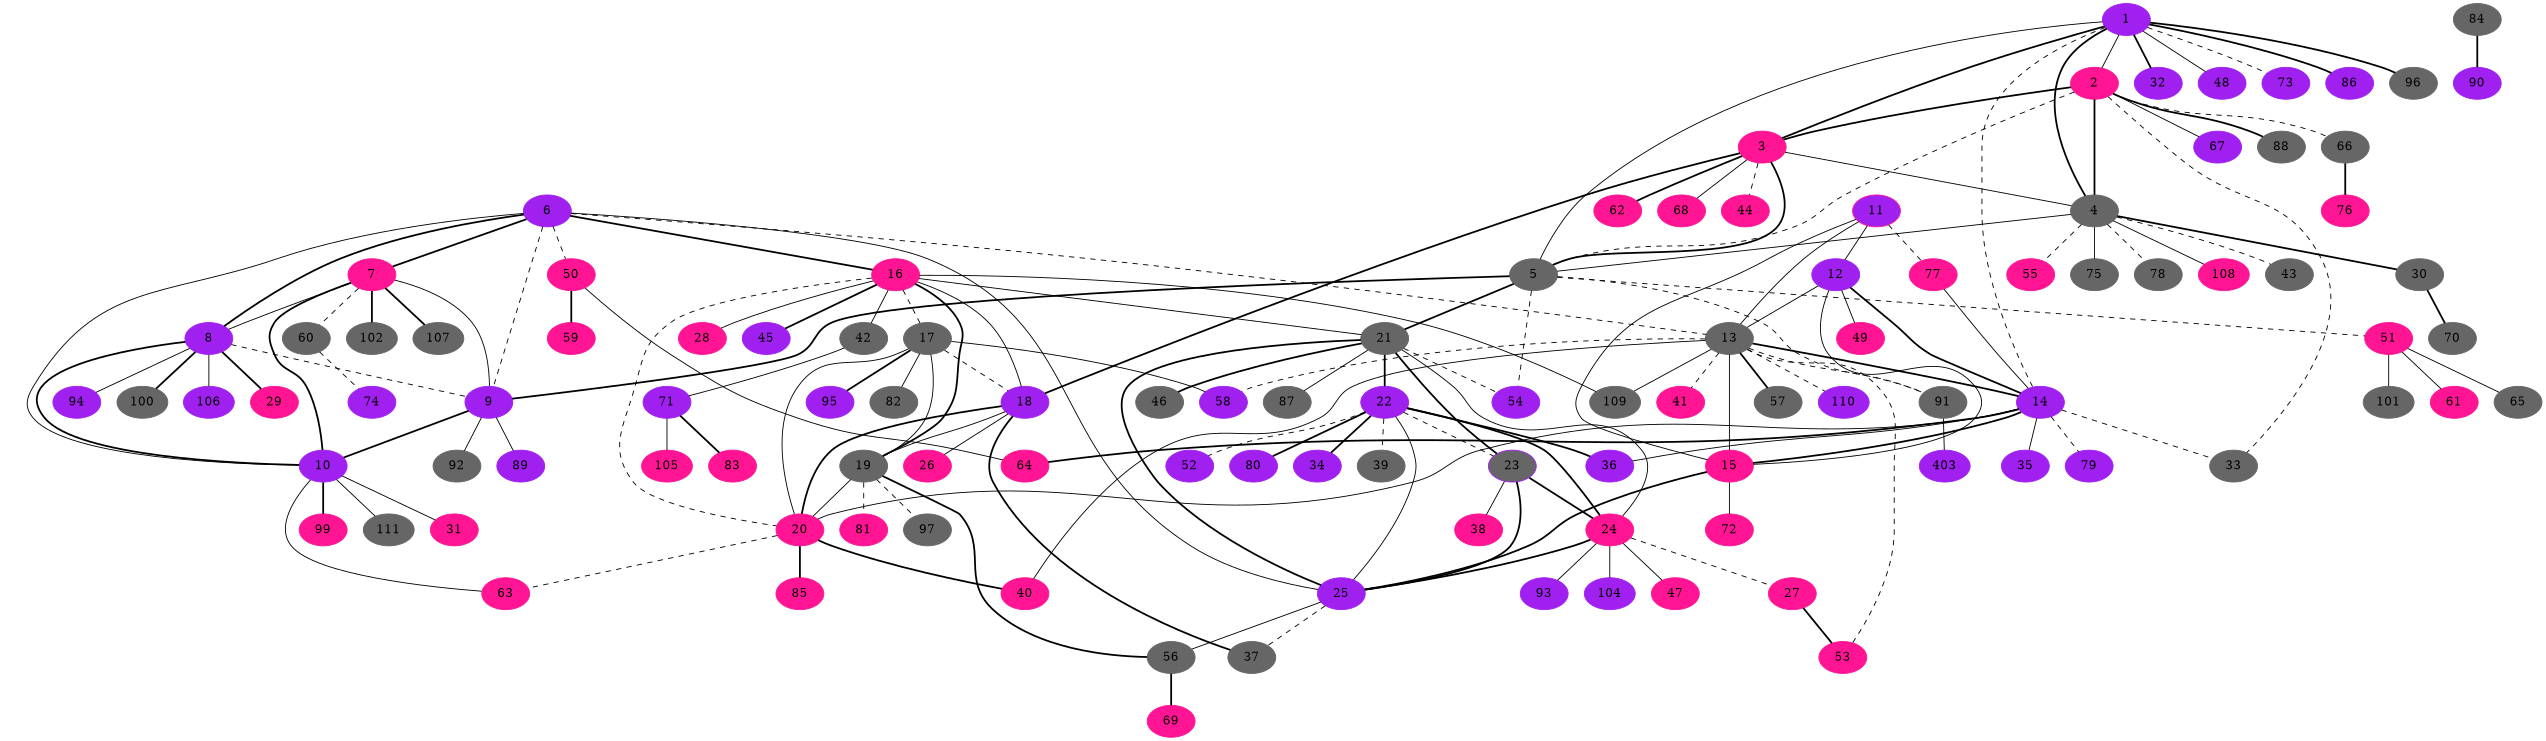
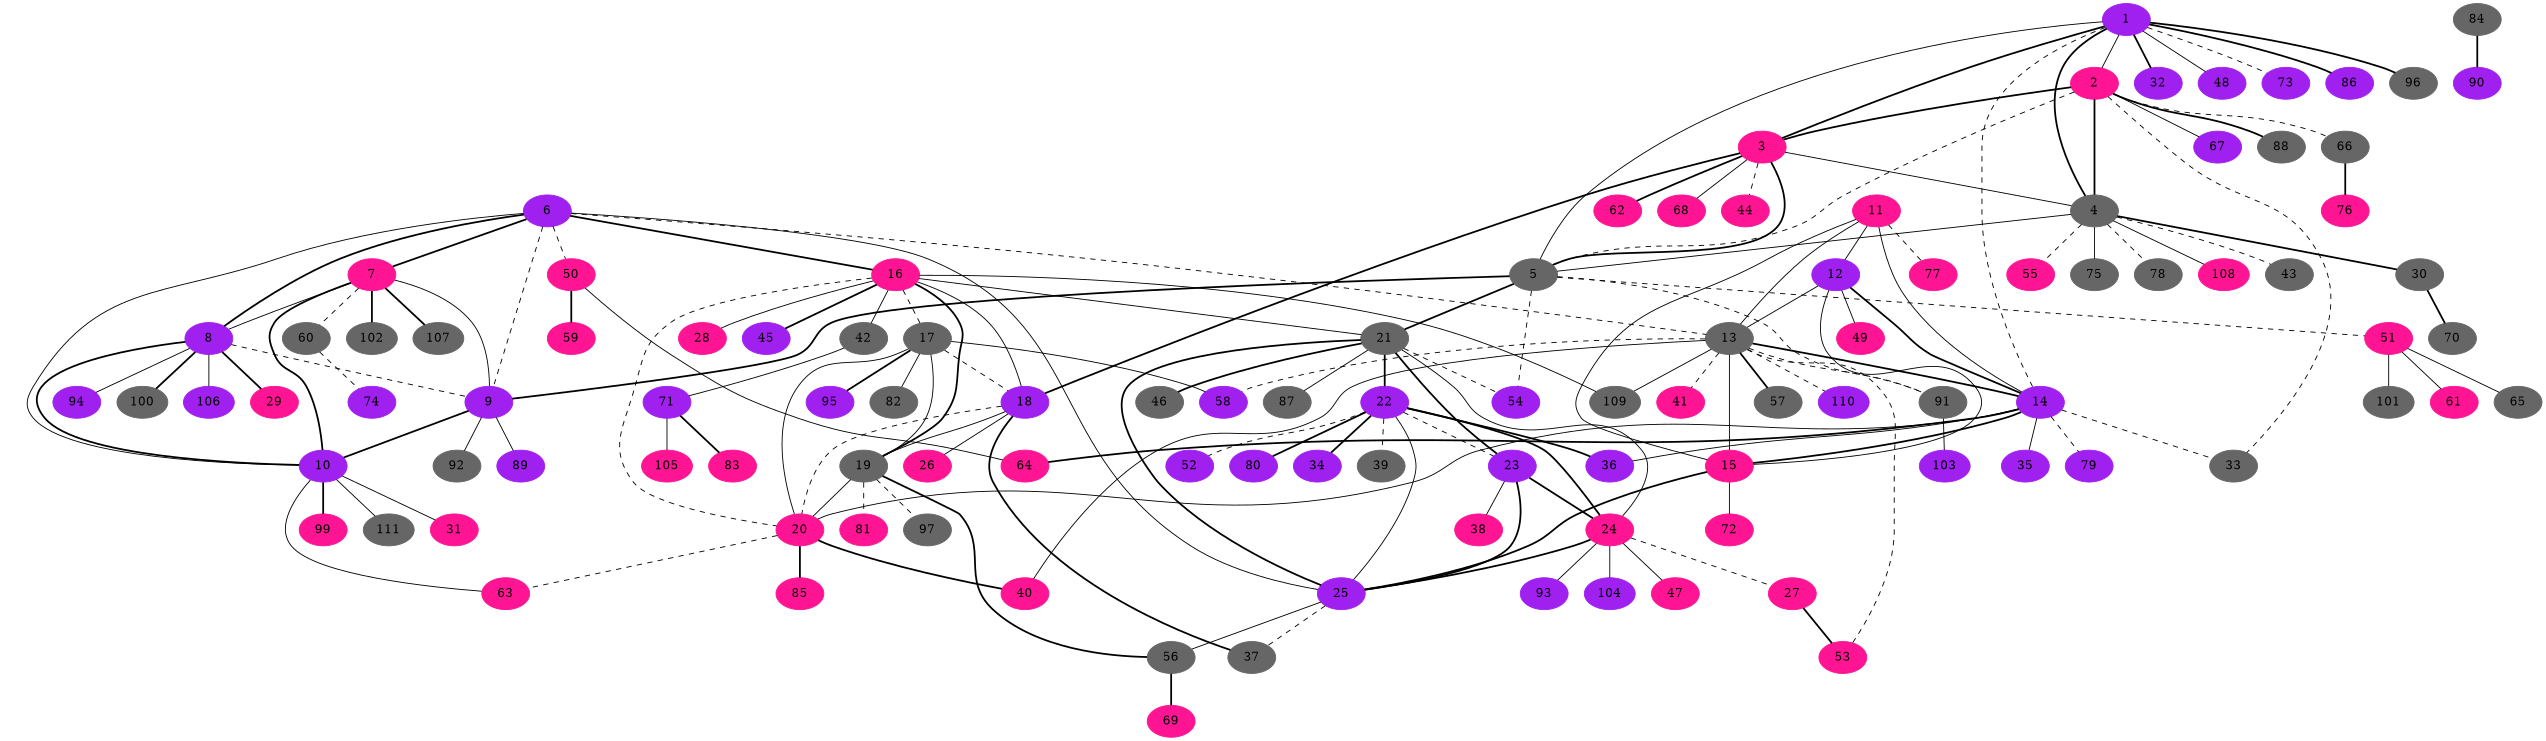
node "11": fillcolor purple -> deeppink
edge "77" -- "14": now "11" -- "14"
edge "18" -- "20": style bold -> dashed
node "23": fillcolor gray40 -> purple
node "403": label "403" -> "103"
